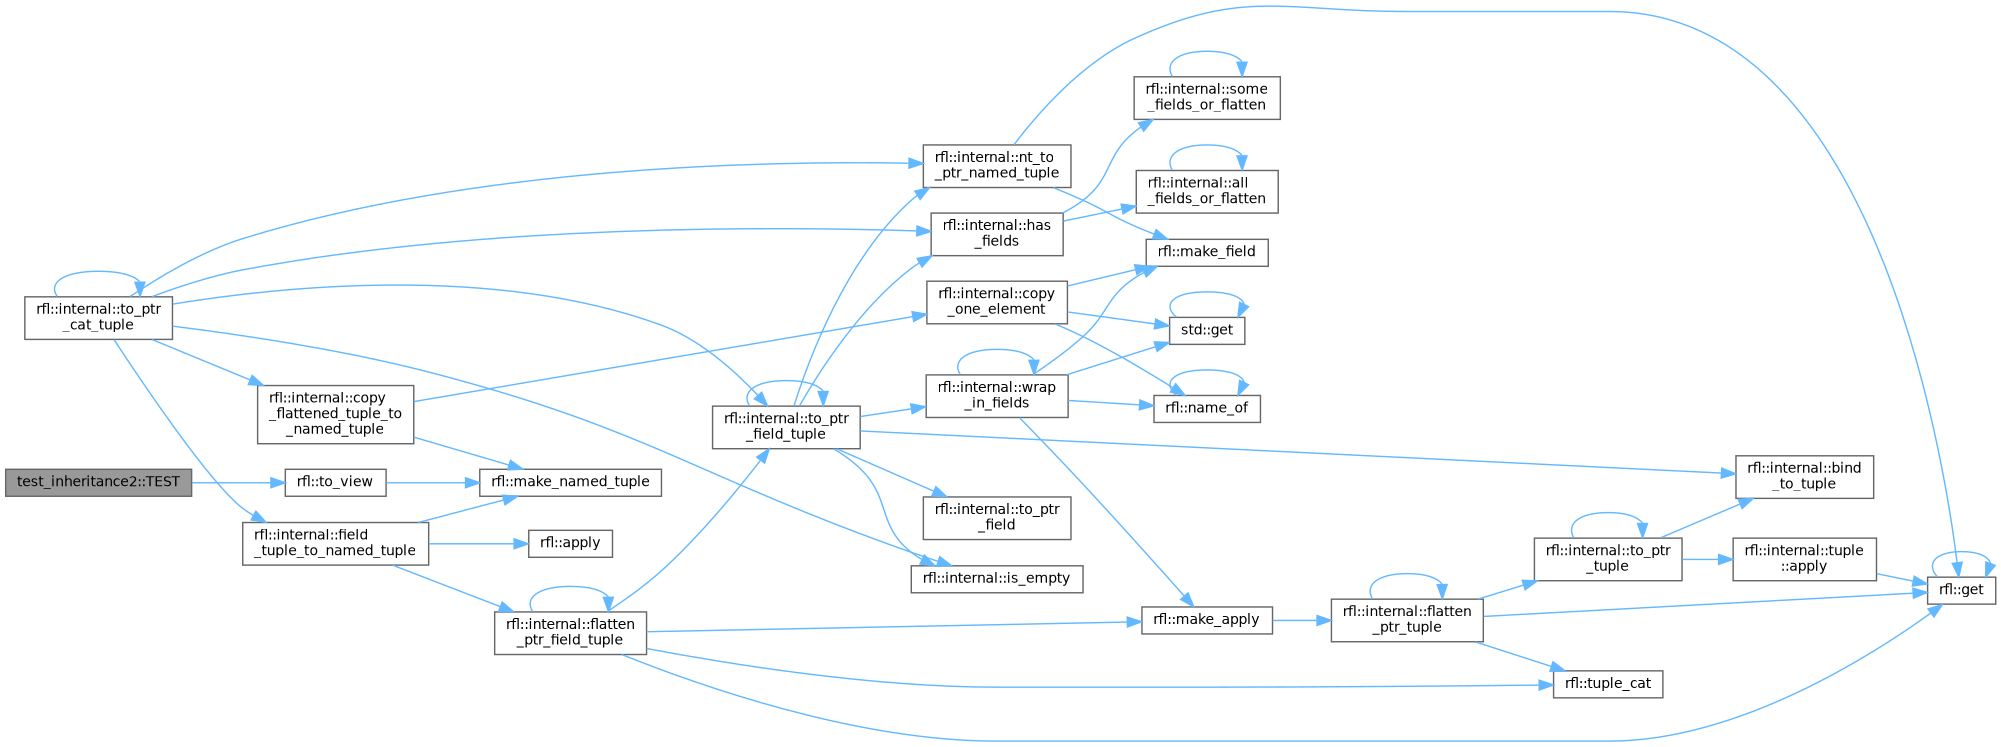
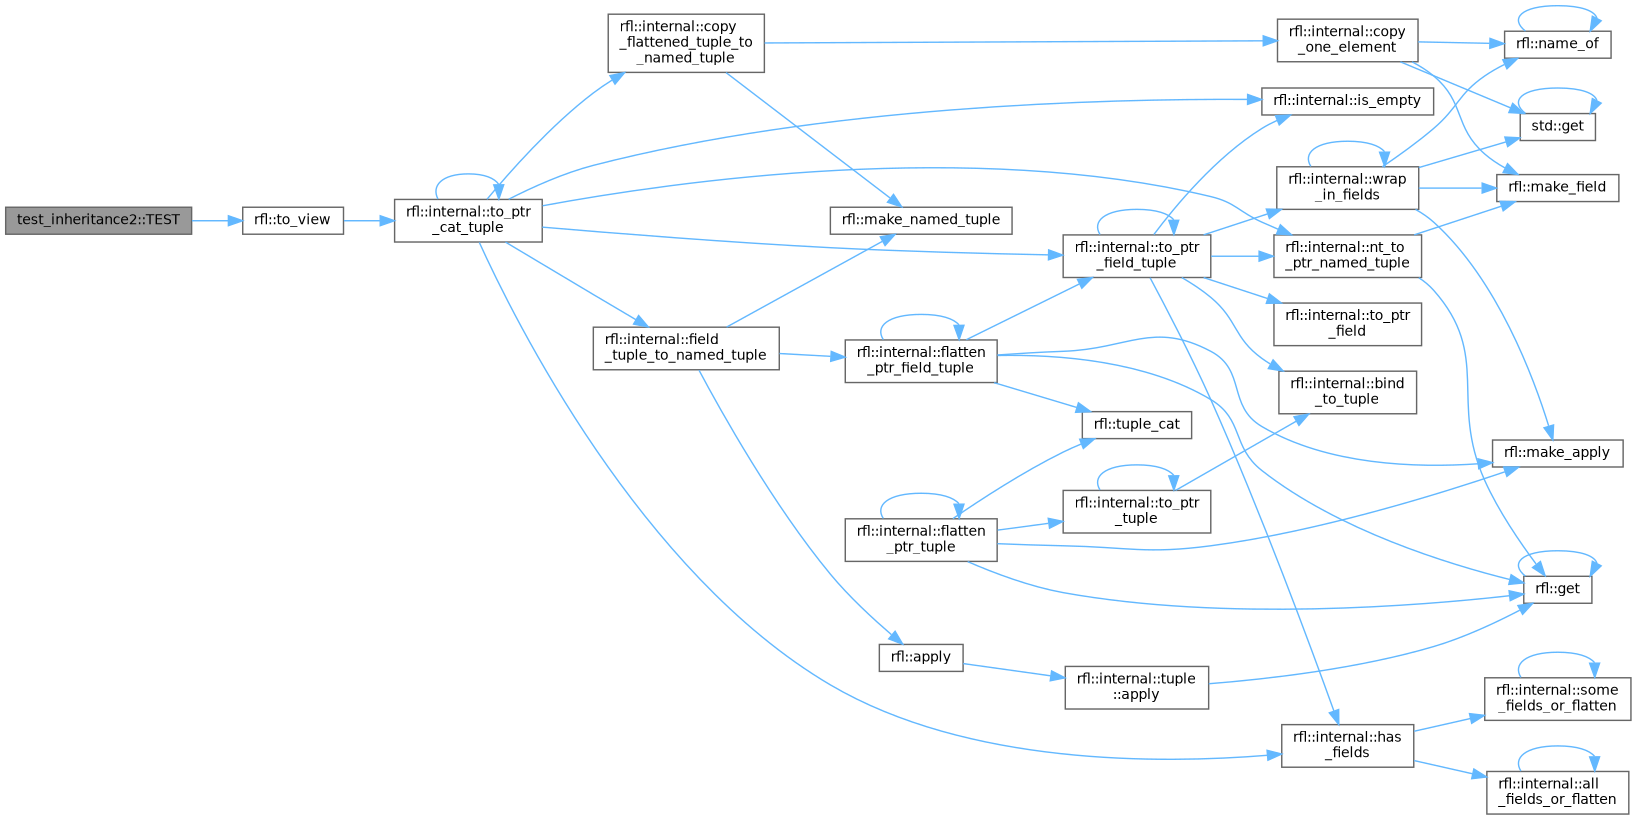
edge "rfl::to_view" -> "rfl::make_named_tuple": now "rfl::to_view" -> "rfl::internal::to_ptr _cat_tuple"
edge "rfl::internal::to_ptr _tuple" -> "rfl::internal::tuple ::apply": now "rfl::apply" -> "rfl::internal::tuple ::apply"
edge "rfl::make_apply" -> "rfl::internal::flatten _ptr_tuple": reversed
